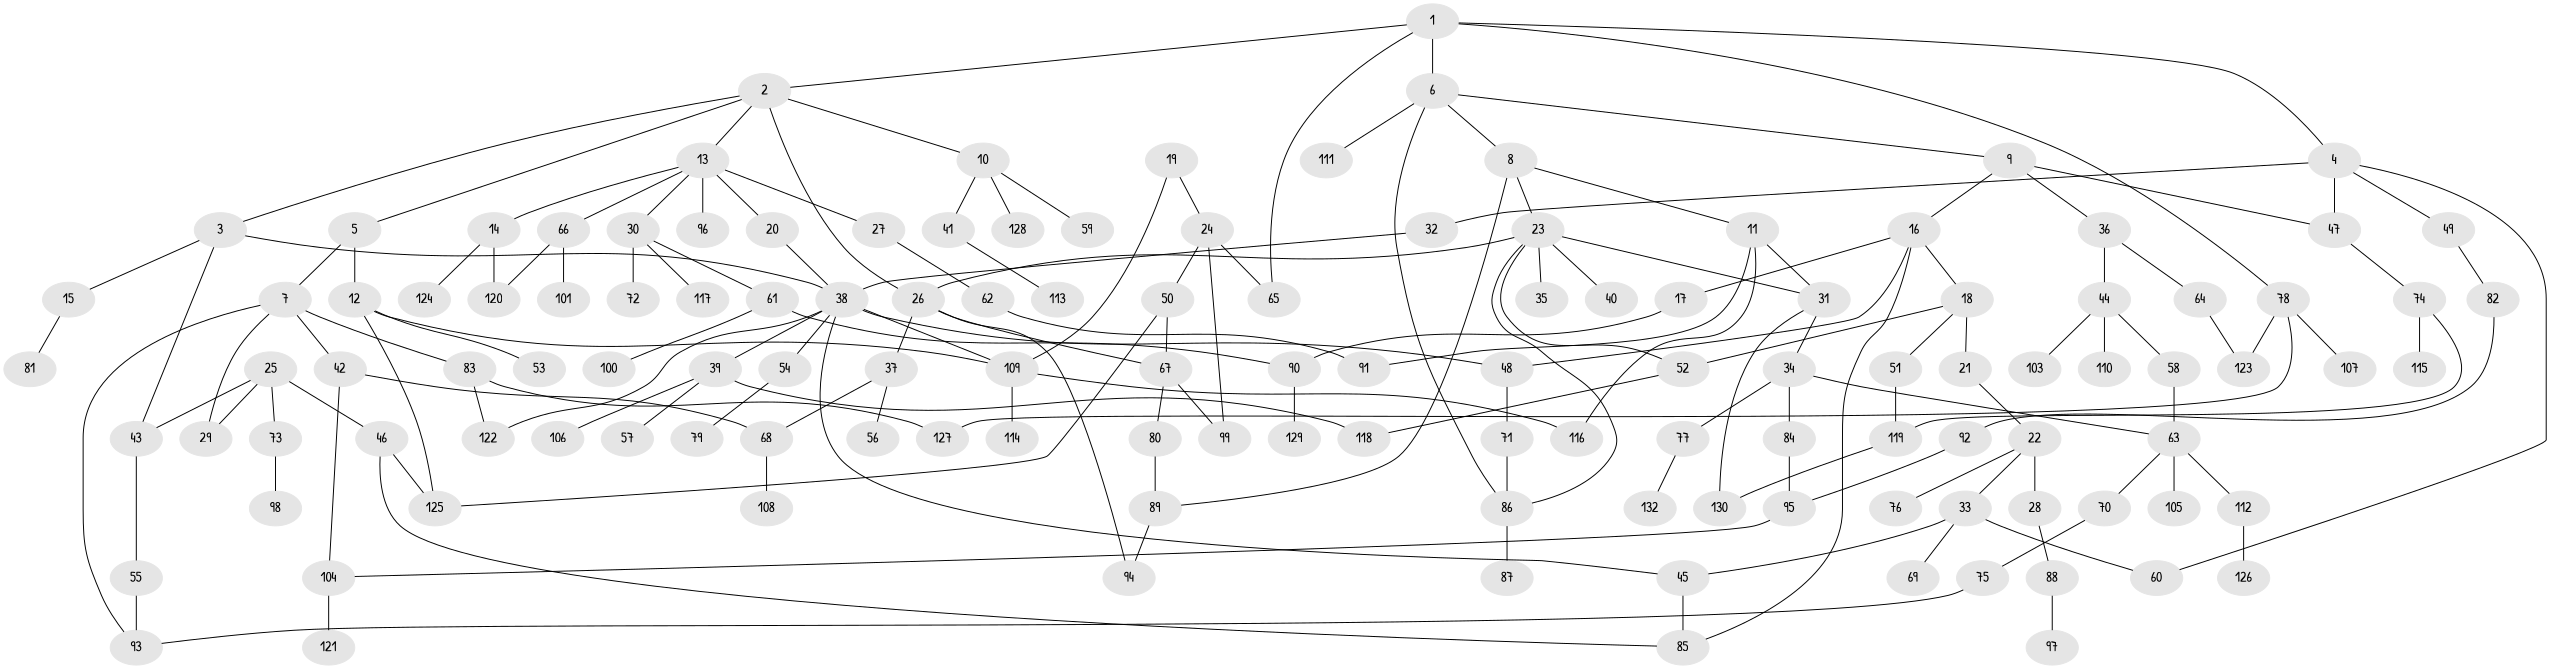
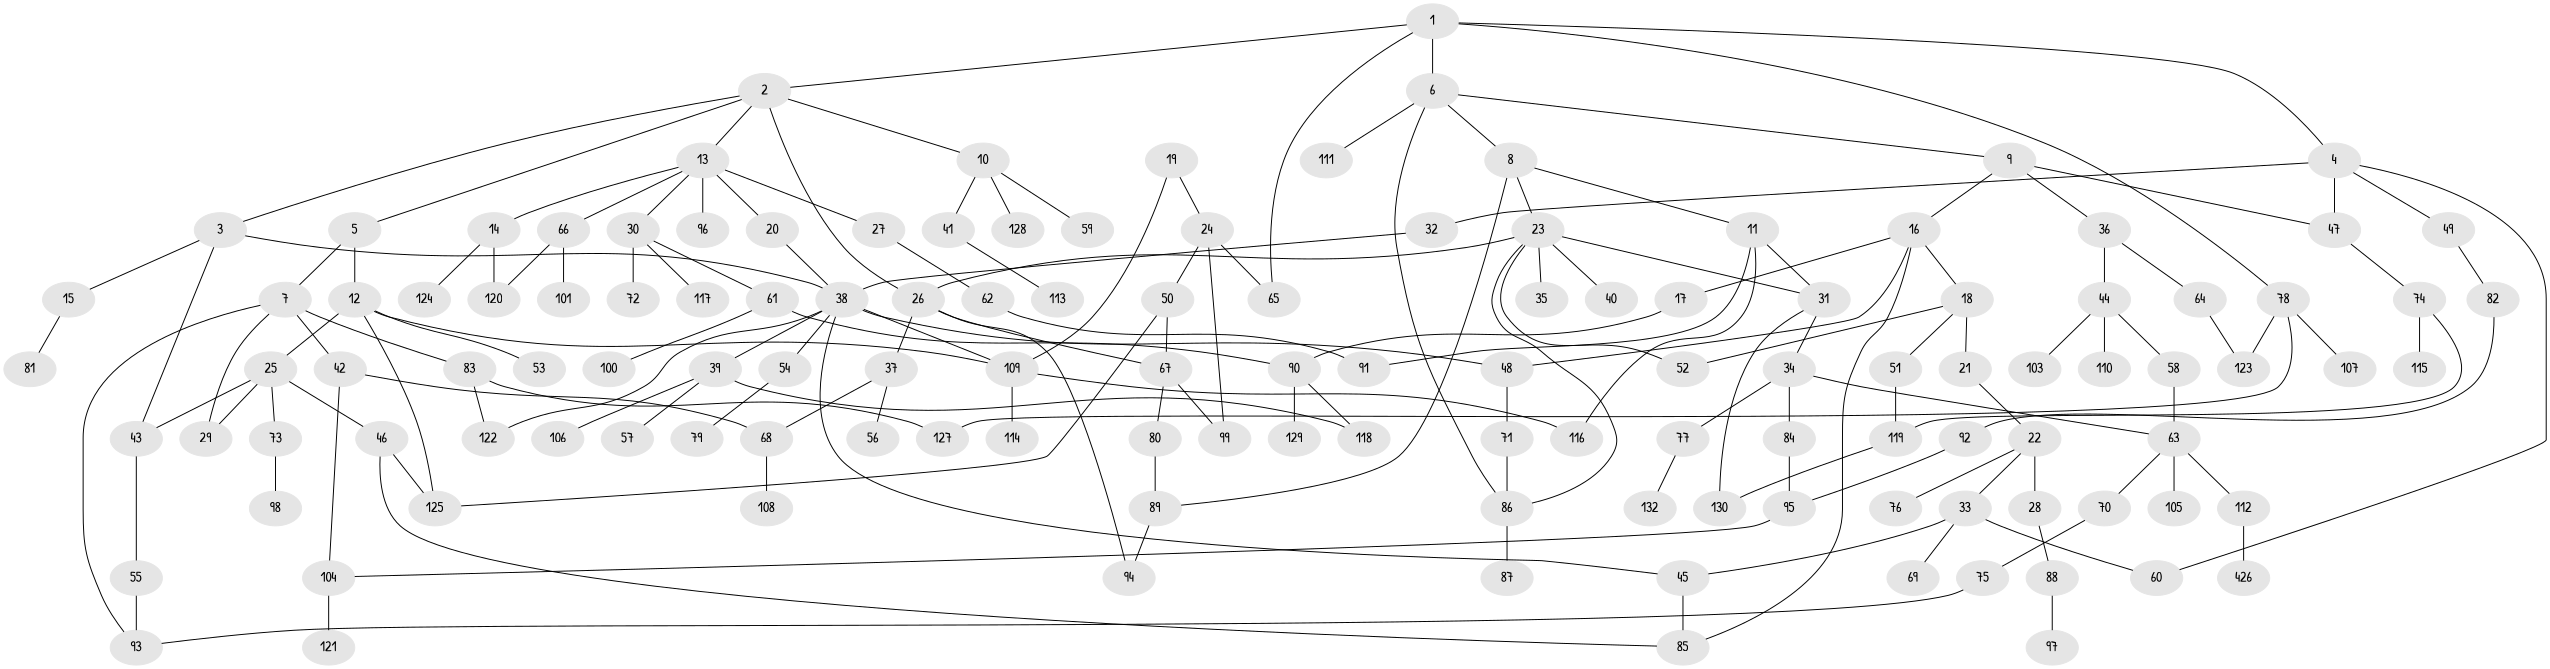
edge "12" -- "25": added
edge "52" -- "118": now "90" -- "118"
node "126": label "126" -> "426"
